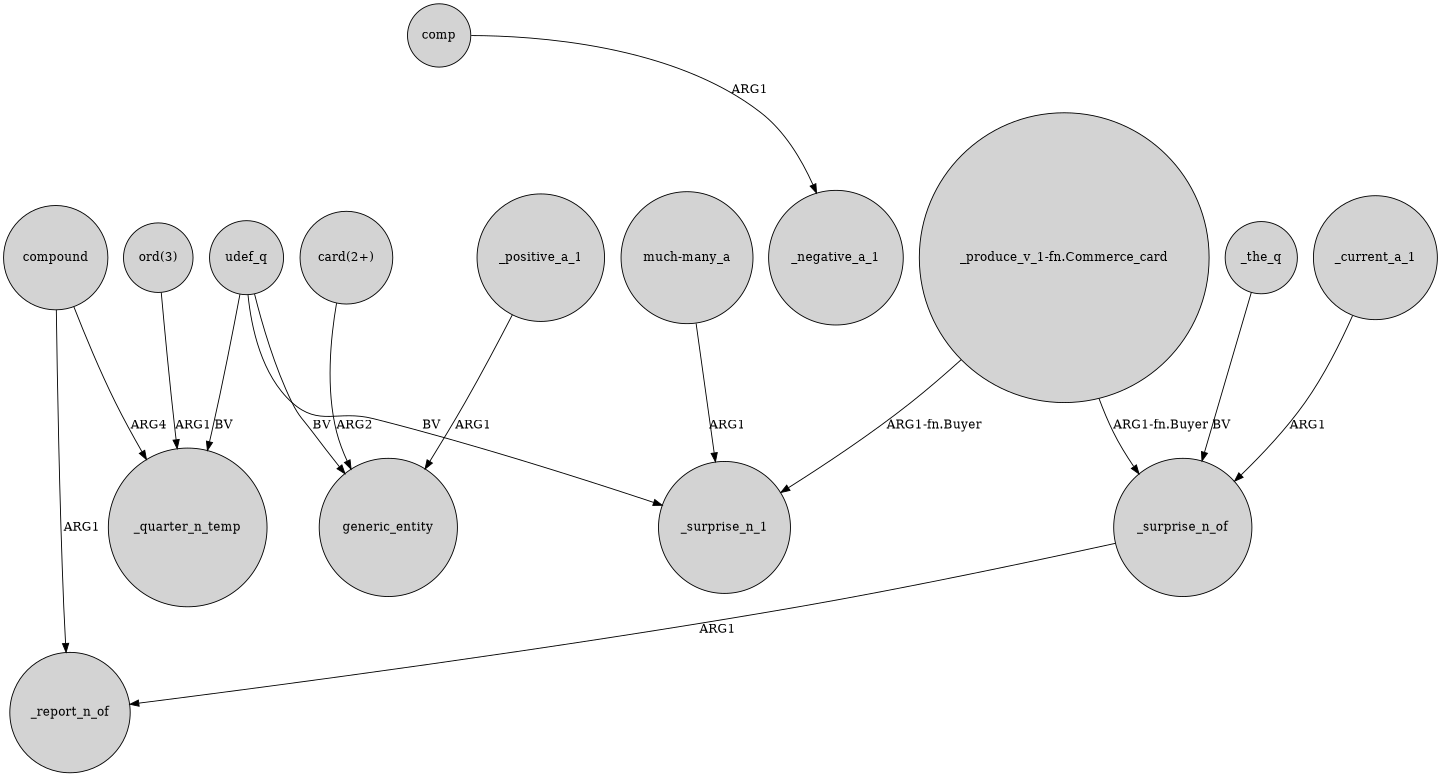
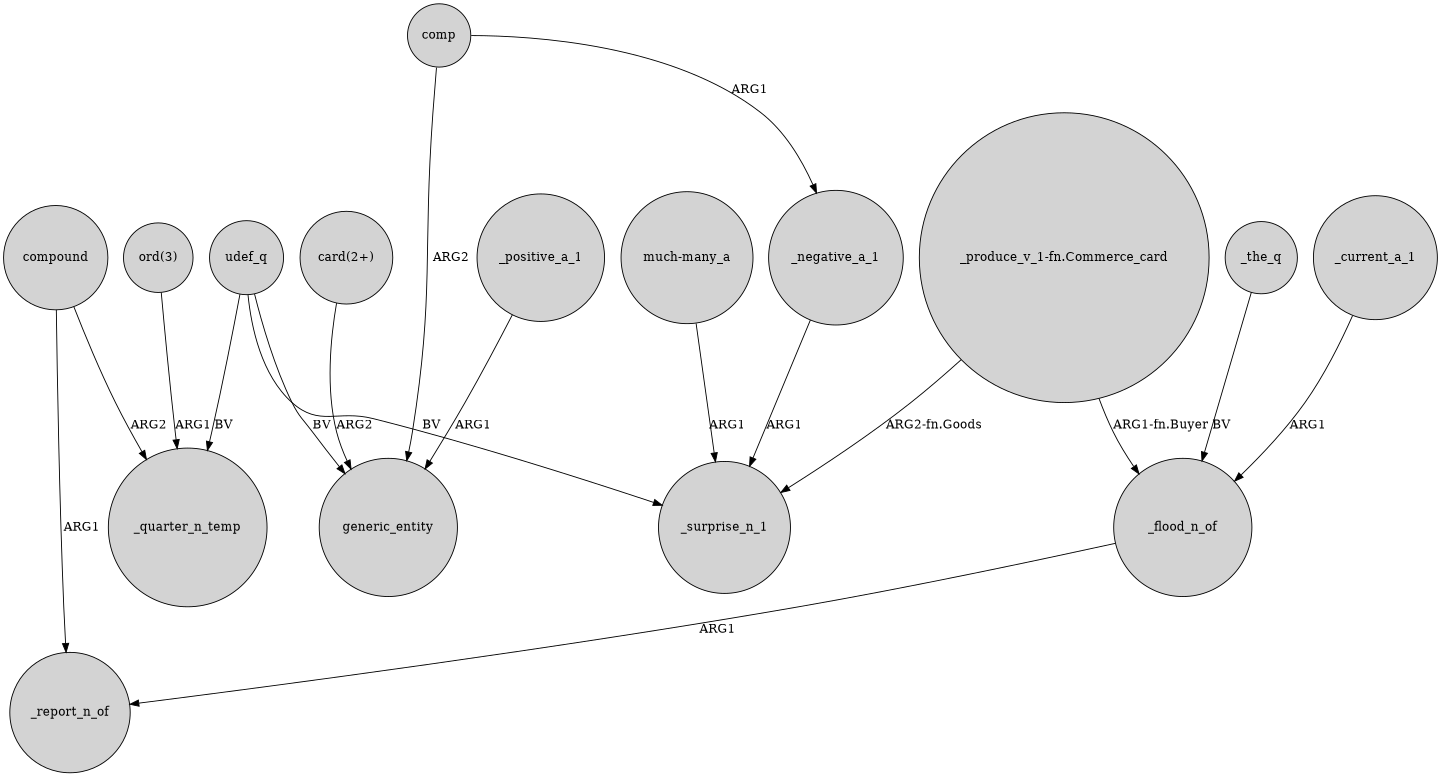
edge "comp" -> "generic_entity": added, label "ARG2"
edge "_negative_a_1" -> "_surprise_n_1": added, label "ARG1"
edge "compound" -> "_quarter_n_temp": label "ARG4" -> "ARG2"
edge "_produce_v_1-fn.Commerce_card" -> "_surprise_n_1": label "ARG1-fn.Buyer" -> "ARG2-fn.Goods"
node "_surprise_n_of": label "_surprise_n_of" -> "_flood_n_of"
